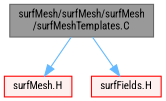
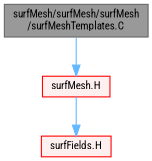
edge "surfMesh/surfMesh/surfMesh /surfMeshTemplates.C" -> "surfFields.H": now "surfMesh.H" -> "surfFields.H"
